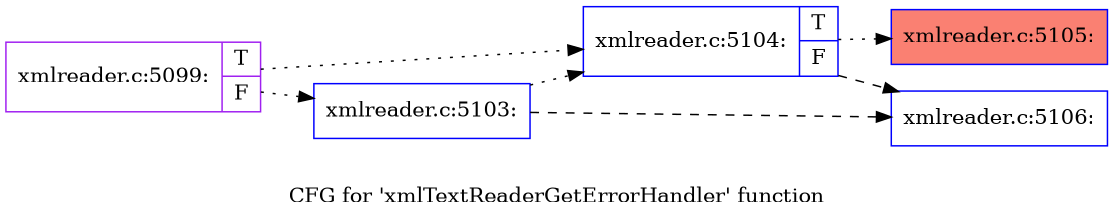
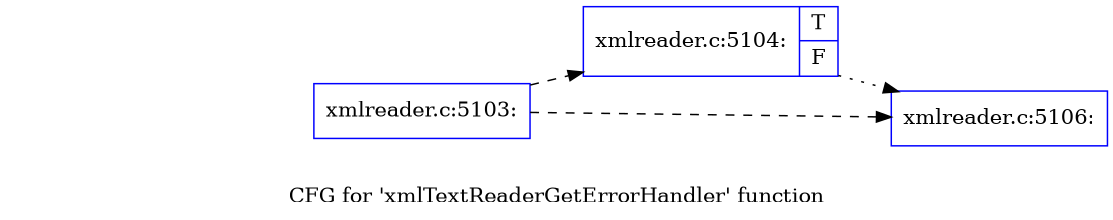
node "xmlreader.c:5105:": removed
node "xmlreader.c:5099:": removed
edge "xmlreader.c:5103:" -> "xmlreader.c:5104:": style dotted -> dashed
edge "xmlreader.c:5104:" -> "xmlreader.c:5106:": style dashed -> dotted
